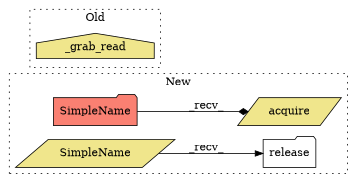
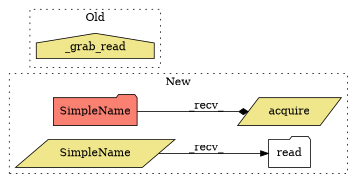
node "release": label "release" -> "read"
